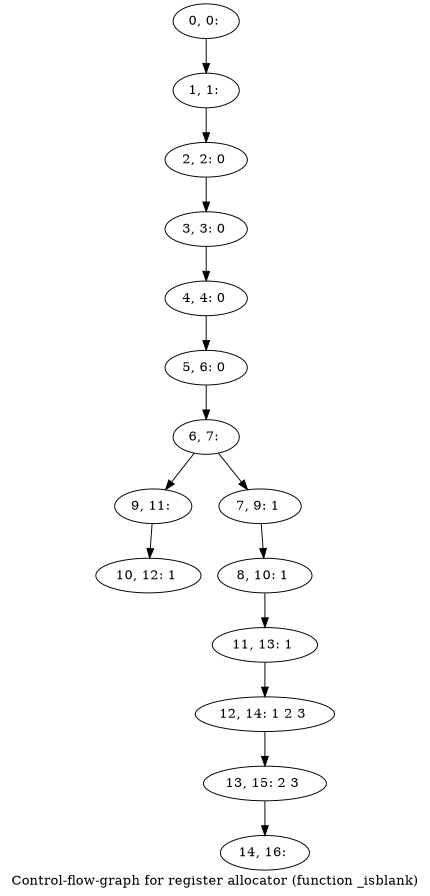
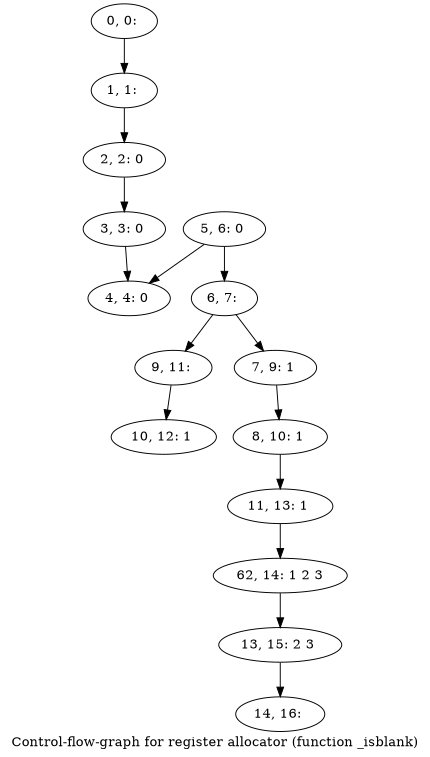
edge "4, 4: 0" -> "5, 6: 0": reversed
node "12, 14: 1 2 3": label "12, 14: 1 2 3" -> "62, 14: 1 2 3"
